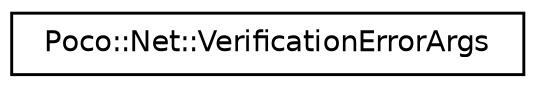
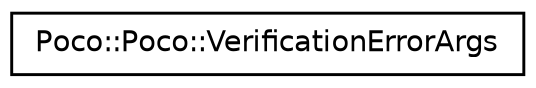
node "Poco::Net::VerificationErrorArgs": label "Poco::Net::VerificationErrorArgs" -> "Poco::Poco::VerificationErrorArgs"
